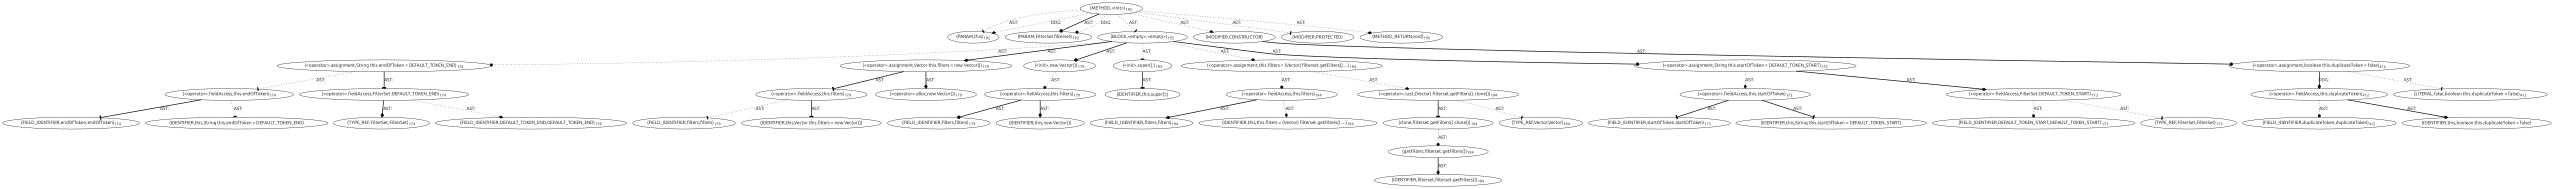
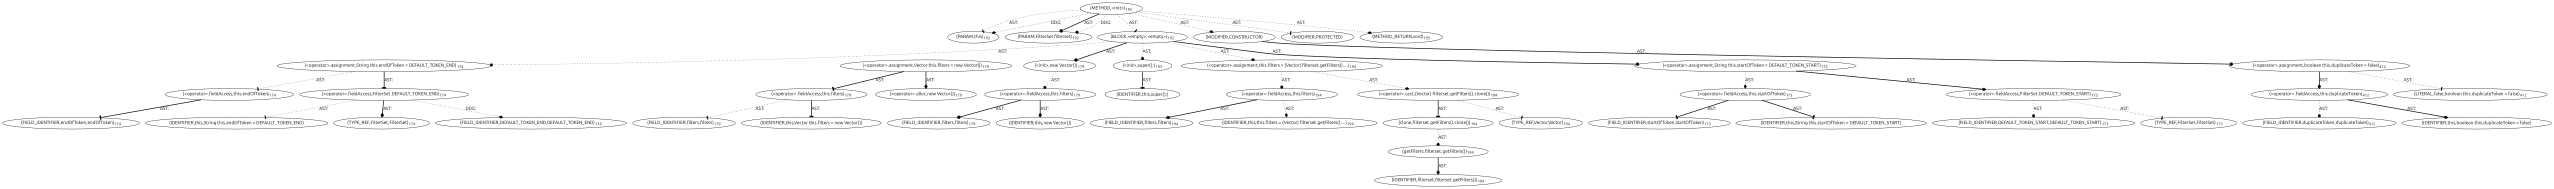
edge "(BLOCK,<empty>,<empty>)" -> "(<init>,super();)": arrowhead tee -> dot
edge "(BLOCK,<empty>,<empty>)" -> "(<operator>.assignment,Vector this.filters = new Vector())": removed, label "AST:"
edge "(<operator>.assignment,boolean this.duplicateToken = false)" -> "(<operator>.fieldAccess,this.duplicateToken)": label "DDG: " -> "AST: "
edge "(<operator>.fieldAccess,this.endOfToken)" -> "(IDENTIFIER,this,String this.endOfToken = DEFAULT_TOKEN_END)": now "(<operator>.fieldAccess,FilterSet.DEFAULT_TOKEN_END)" -> "(IDENTIFIER,this,String this.endOfToken = DEFAULT_TOKEN_END)"
edge "(<operator>.fieldAccess,FilterSet.DEFAULT_TOKEN_END)" -> "(FIELD_IDENTIFIER,DEFAULT_TOKEN_END,DEFAULT_TOKEN_END)": label "AST: " -> "DDG: "
